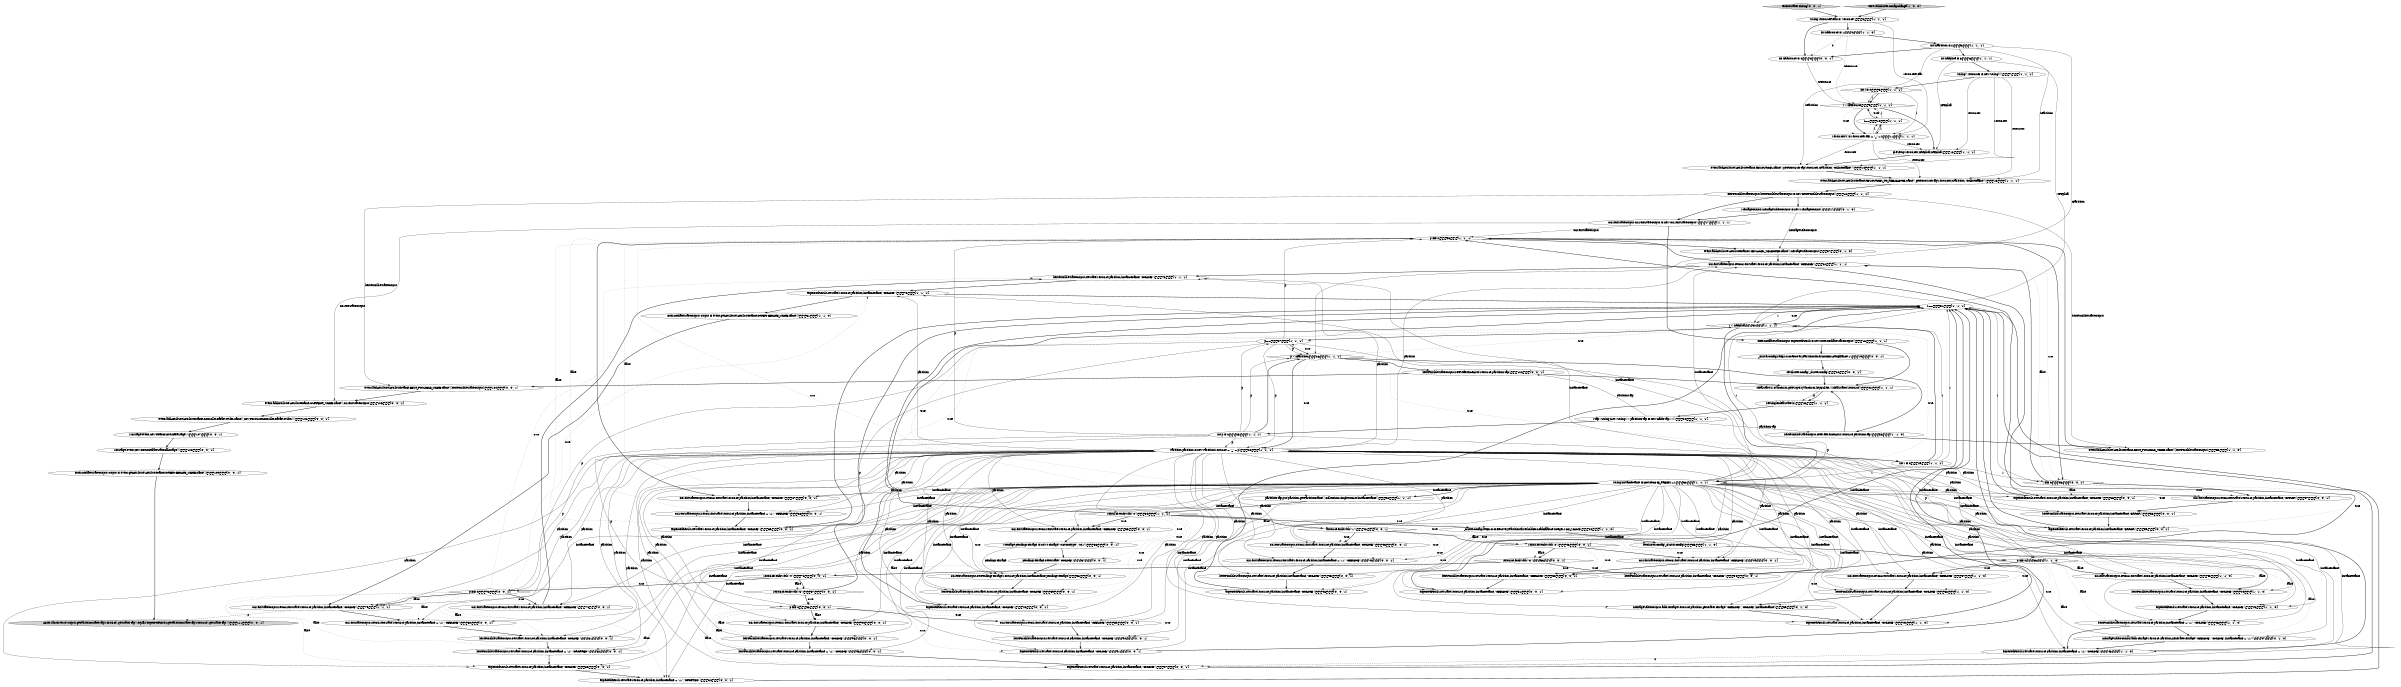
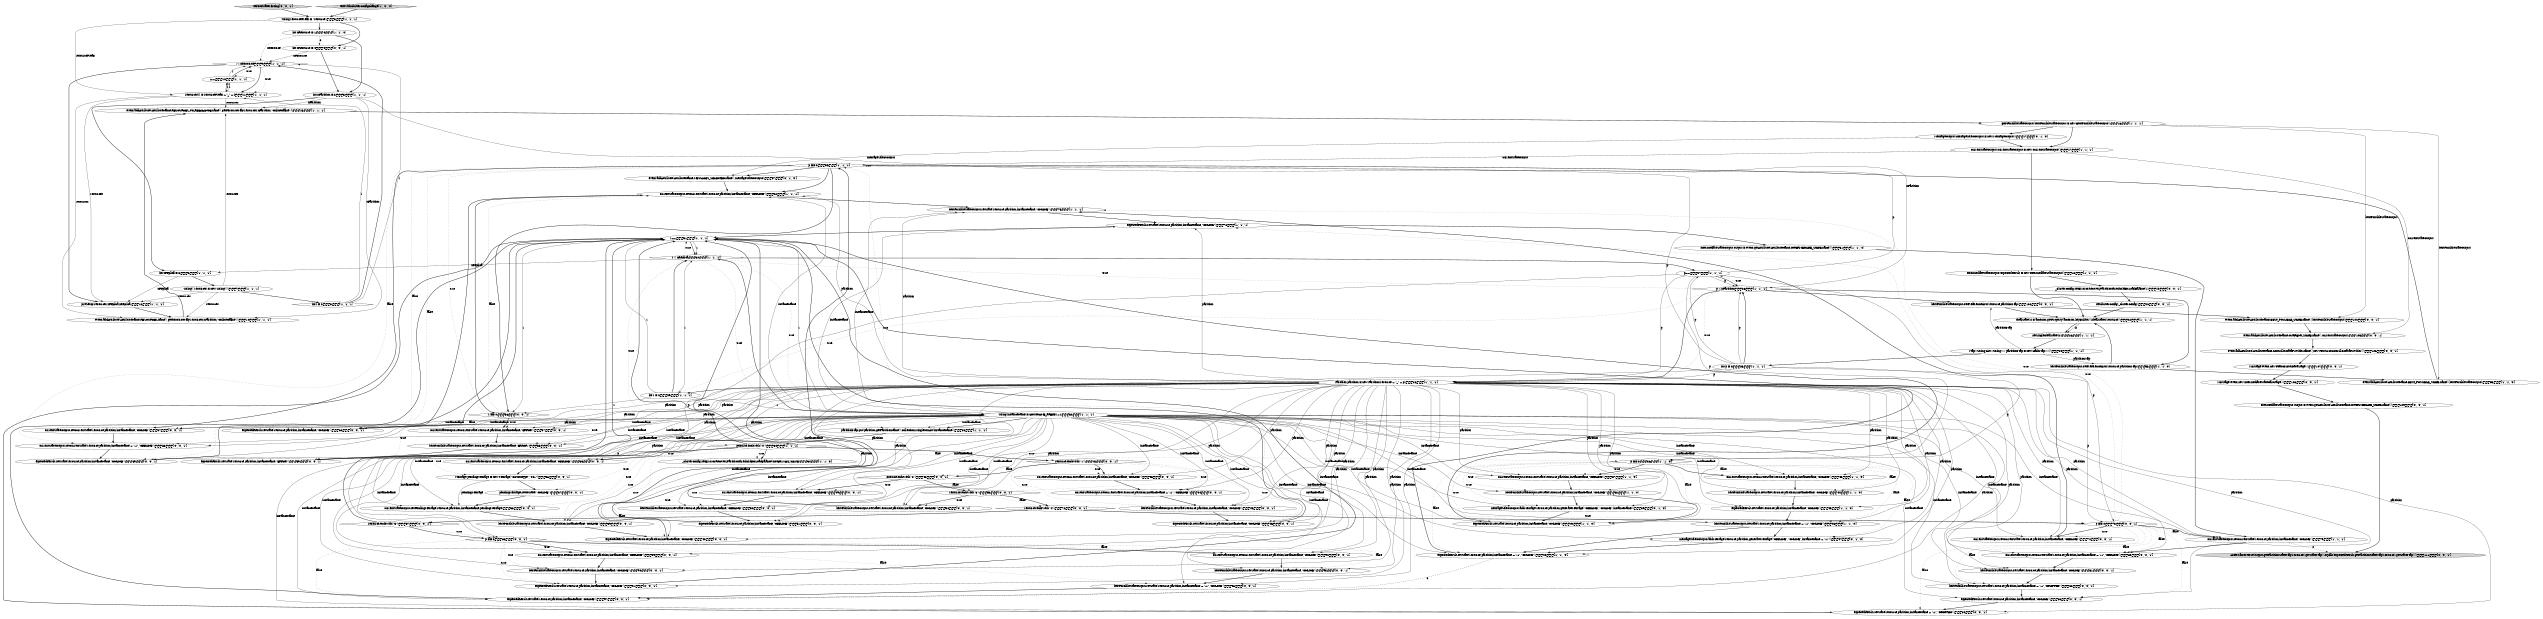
edge "int nPartition = 2@@@5@@@['1', '1', '1']" -> "int nResource = 4@@@4@@@['0', '0', '1']": reversed
edge "int nReplica = 3@@@6@@@['1', '1', '1']" -> "r < nReplica@@@30@@@['1', '1', '1']": reversed
node "setClusterConfig(_clusterConfig)@@@35@@@['1', '1', '0']": removed
